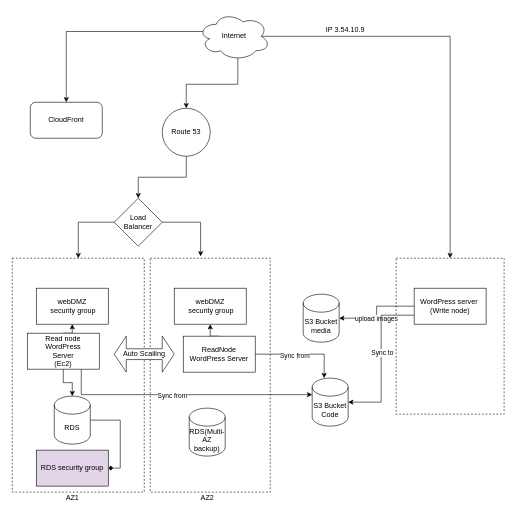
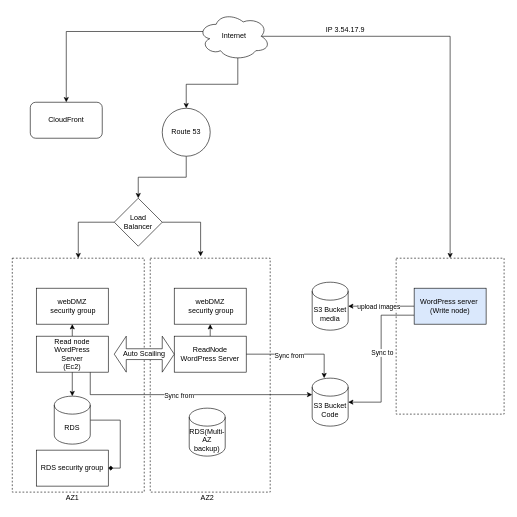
node "IP 3.54.10.9": label "IP 3.54.10.9" -> "IP 3.54.17.9"
node "WordPress server (Write node)": fillcolor #ffffff -> #dae8fc
node "S3 Bucket media": moved (321, 318) -> (330, 306)
node "Read node WordPress Server (Ec2)": moved (63, 351) -> (72, 354)
node "ReadNode WordPress Server": moved (219, 354) -> (210, 354)
node "RDS security group": fillcolor #e1d5e7 -> #ffffff
